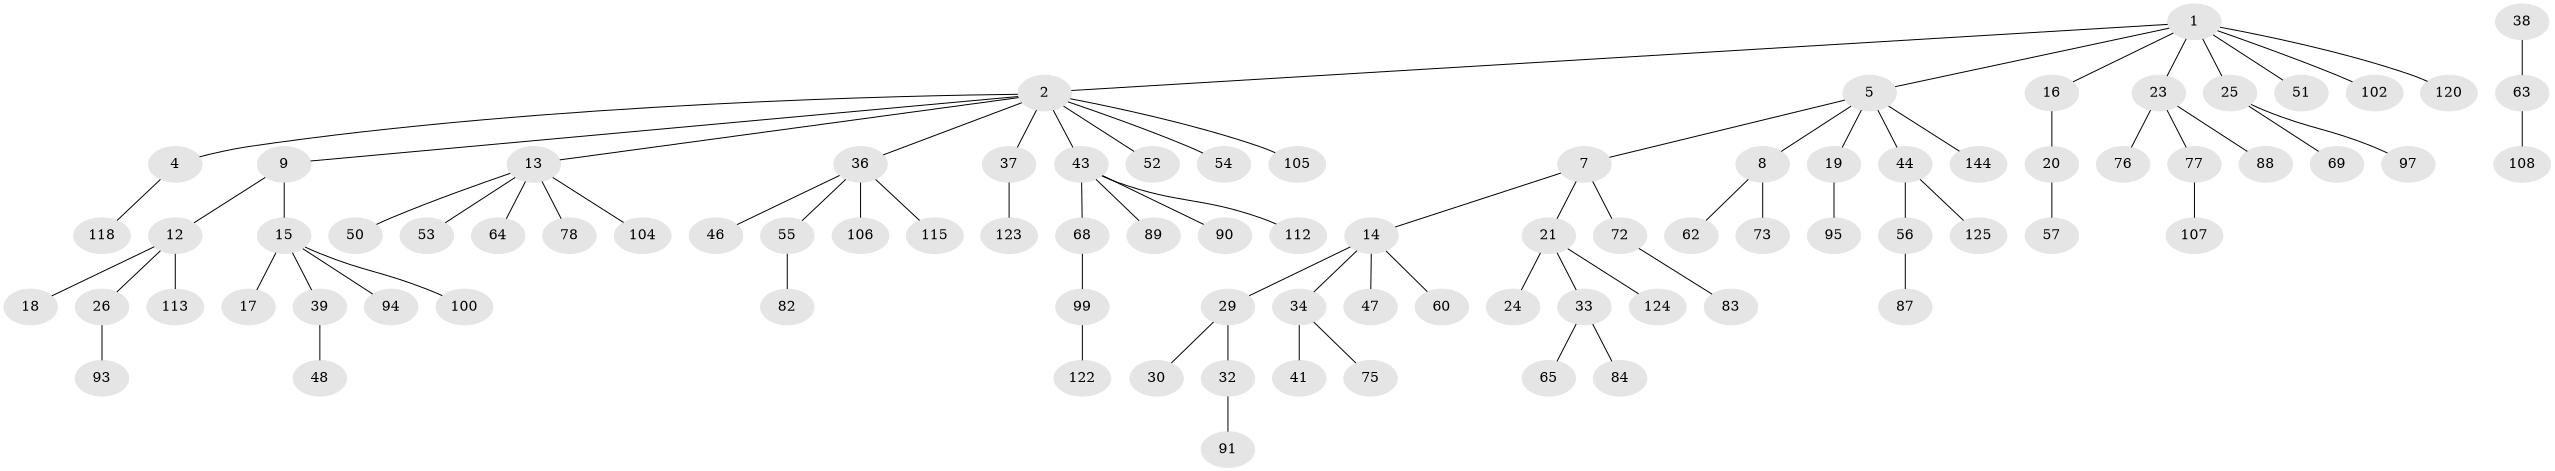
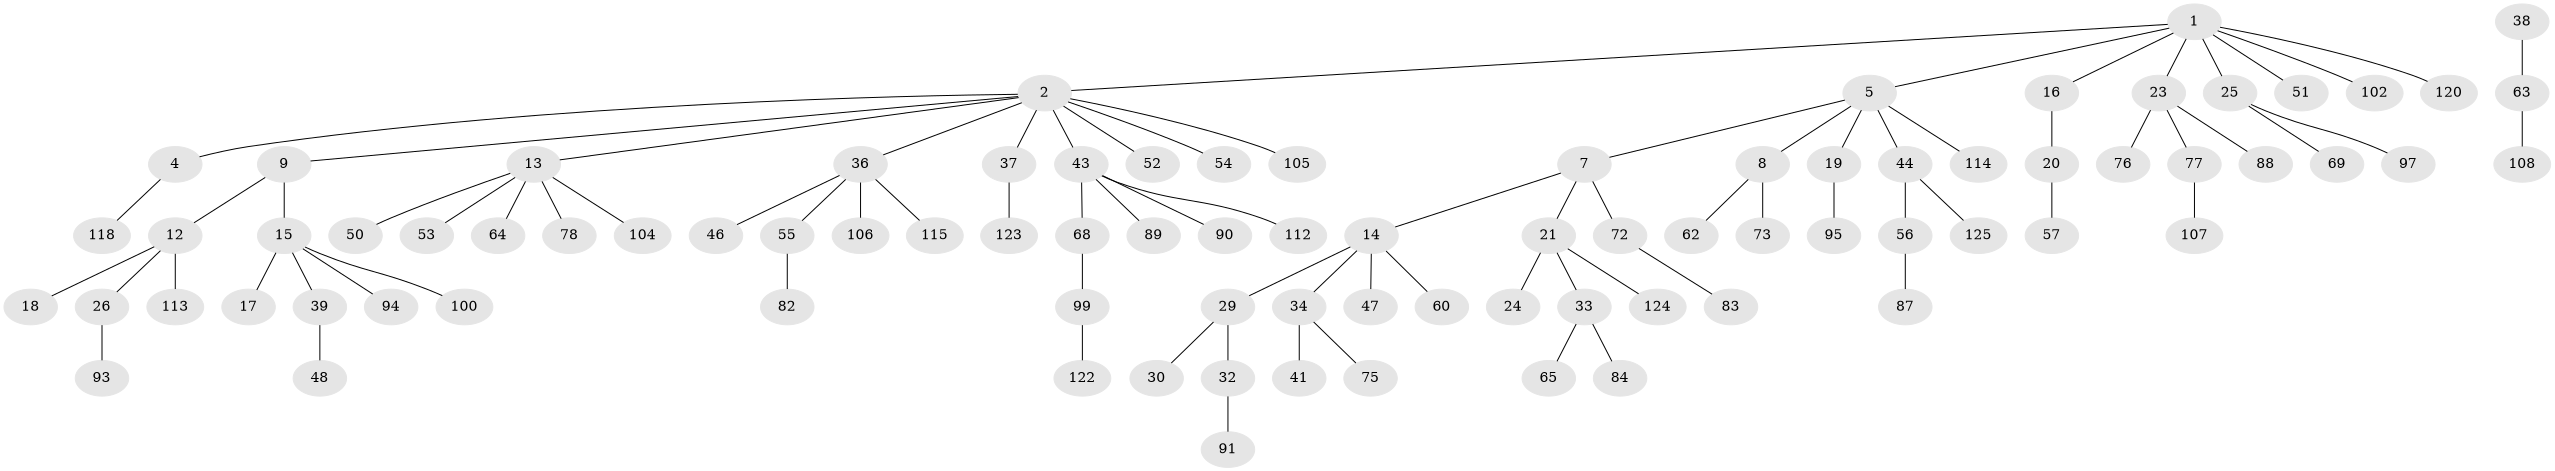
node "144": label "144" -> "114"
